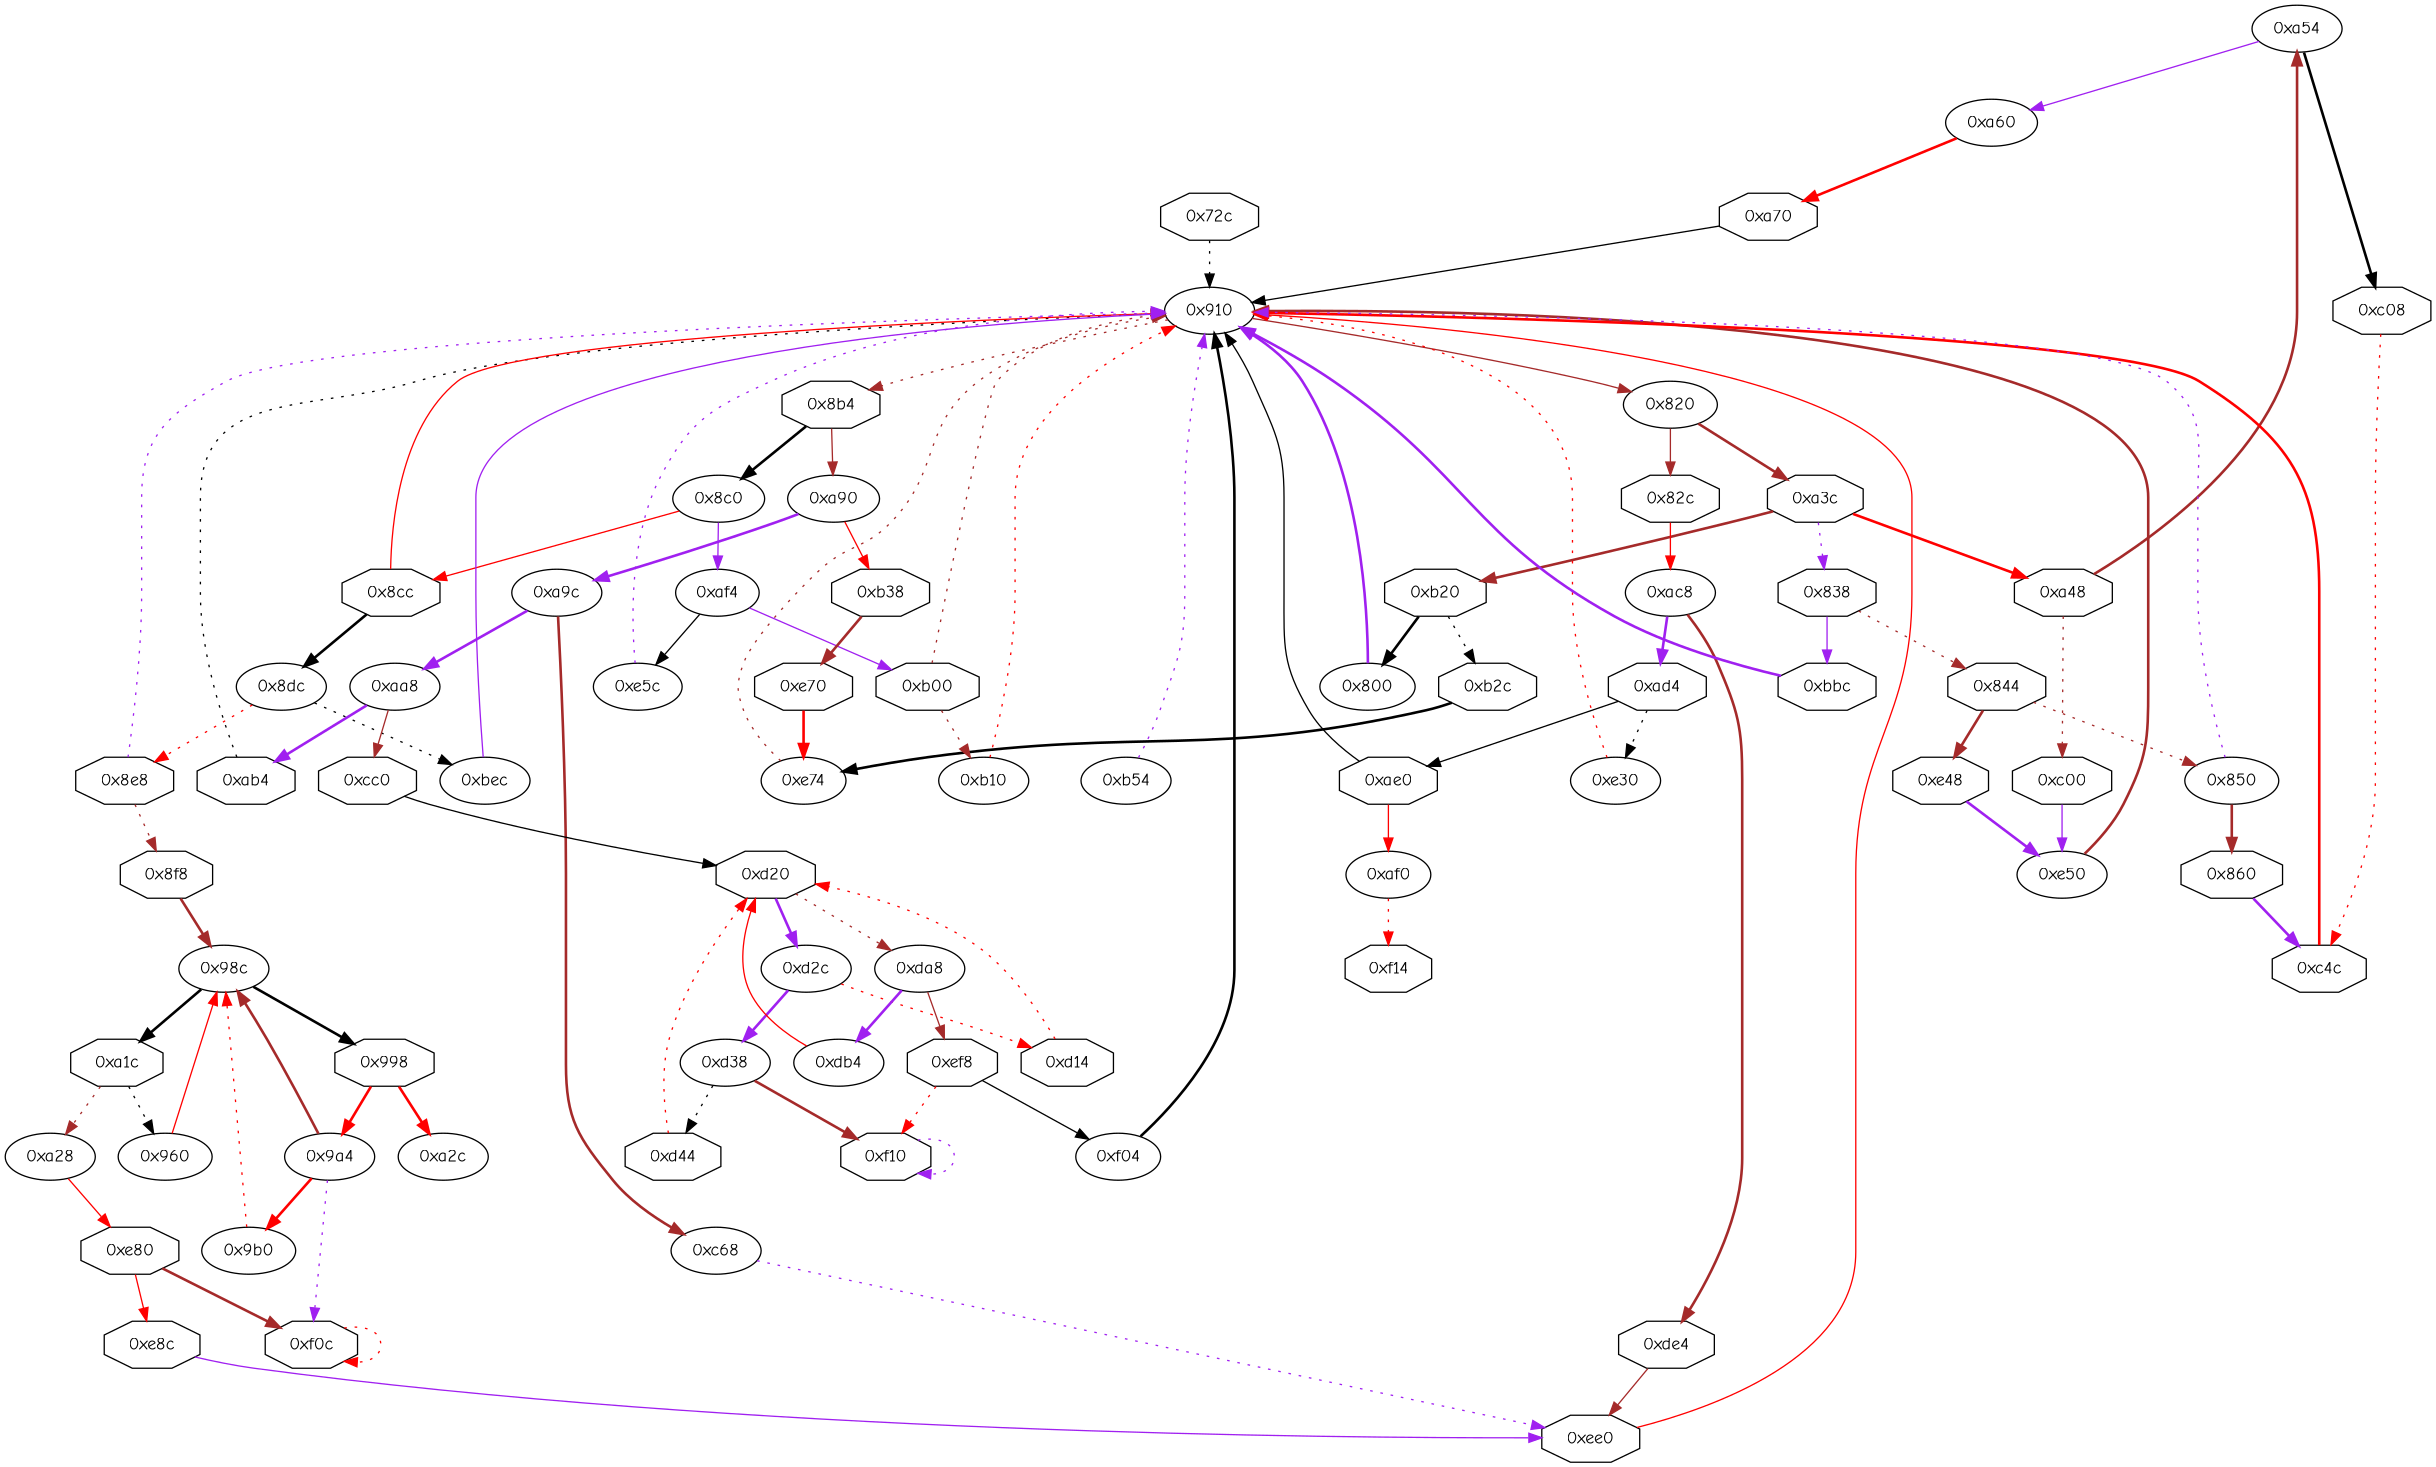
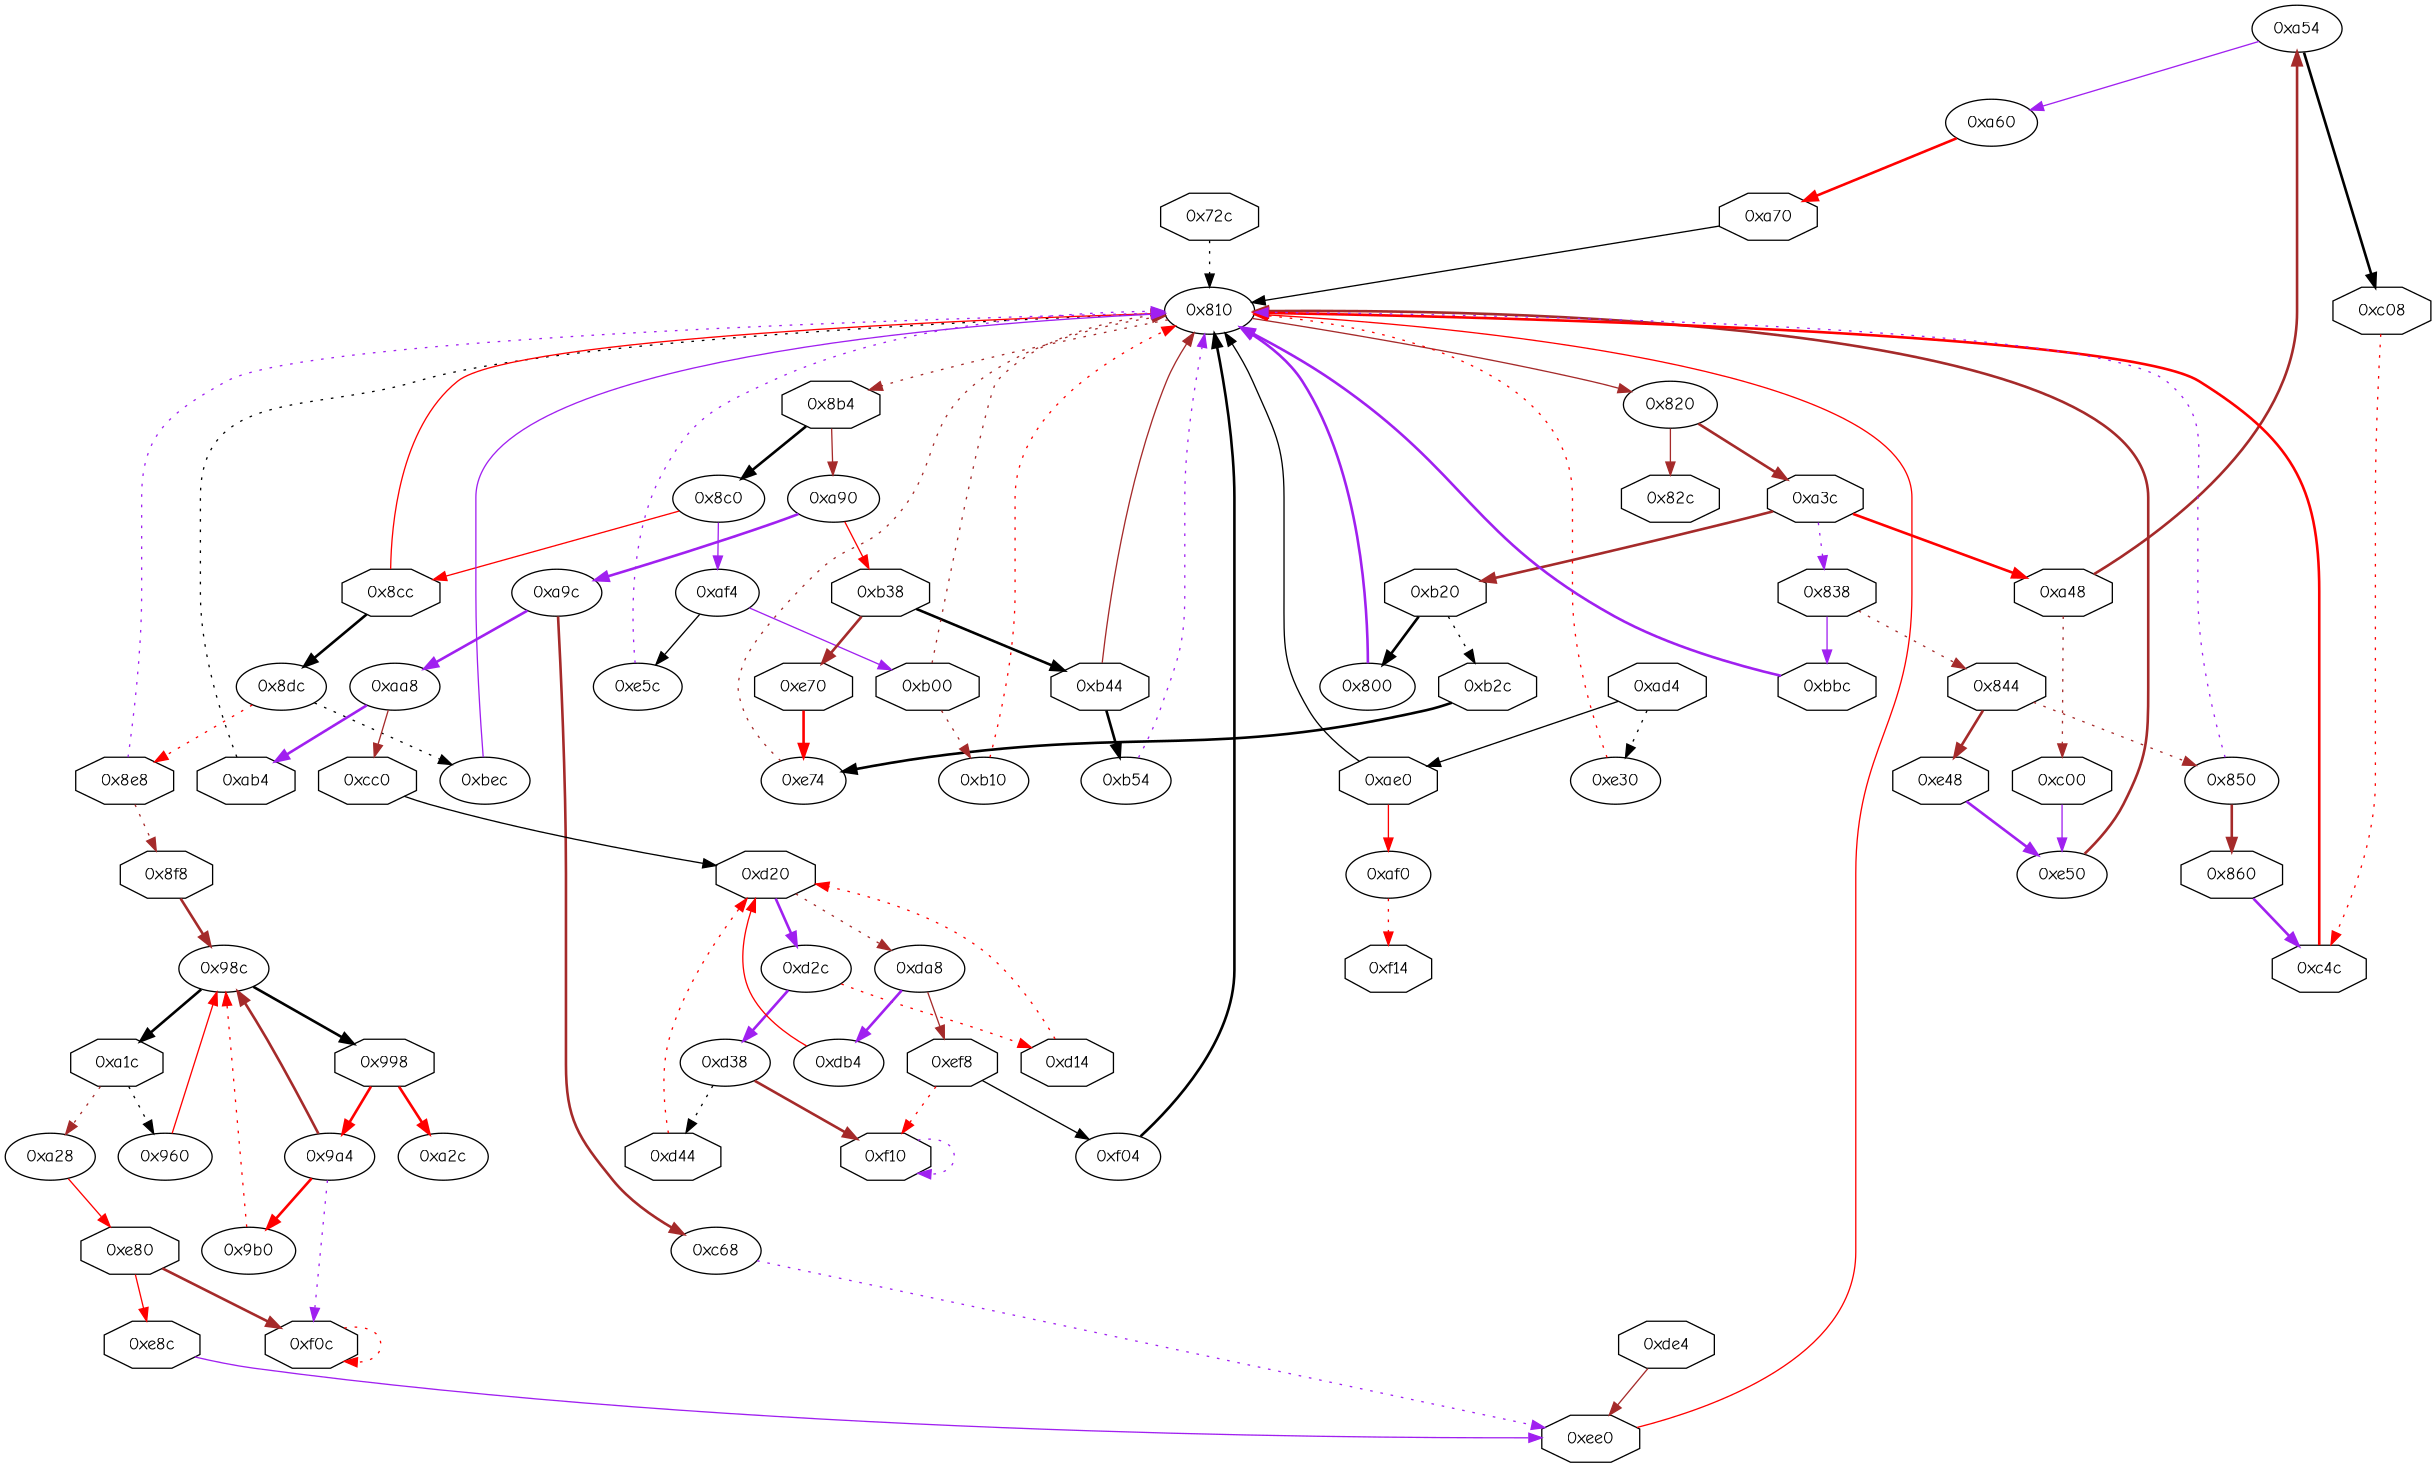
node "0x910": label "0x910" -> "0x810"
node "0xac8": removed
node "0xb44": added
